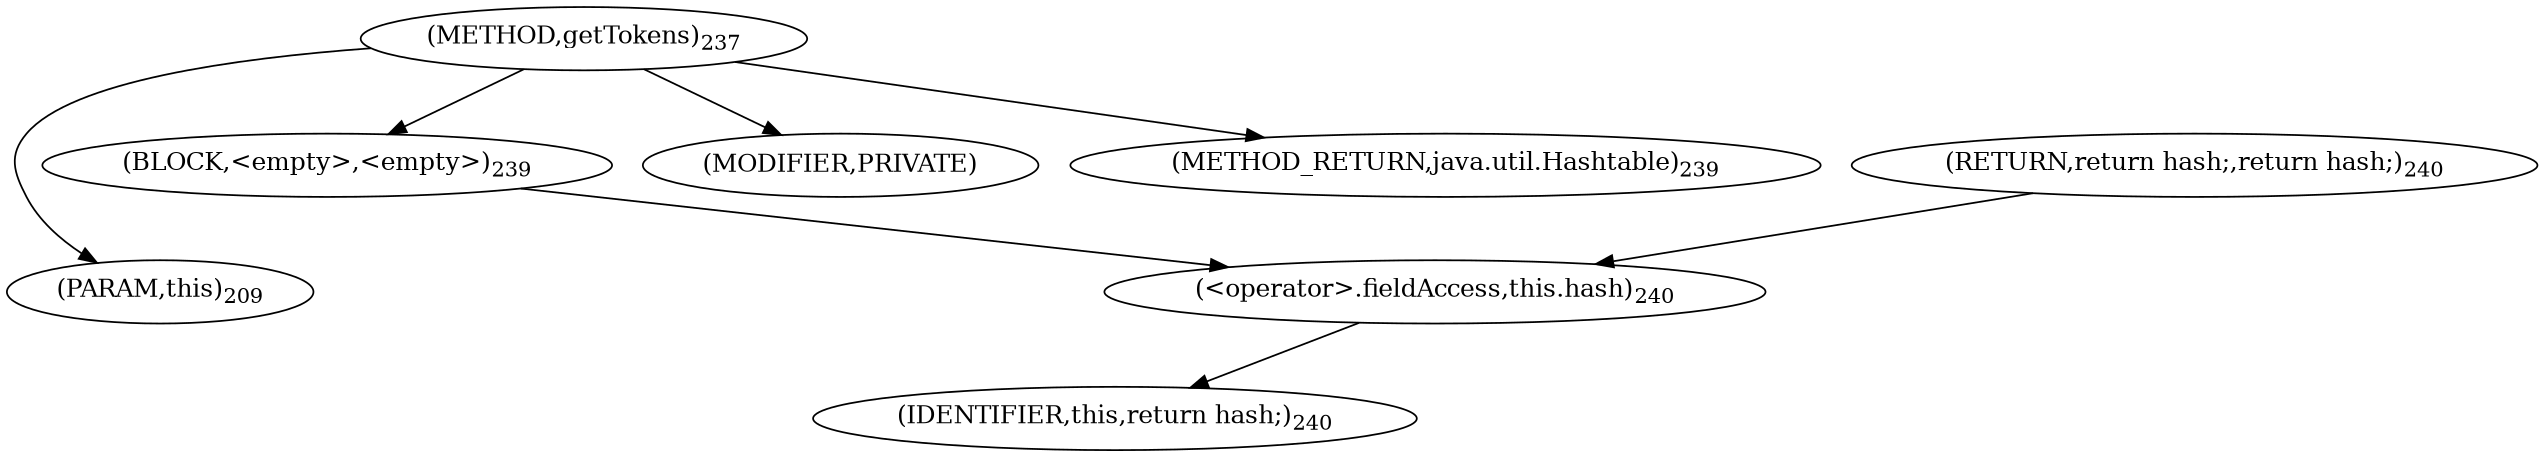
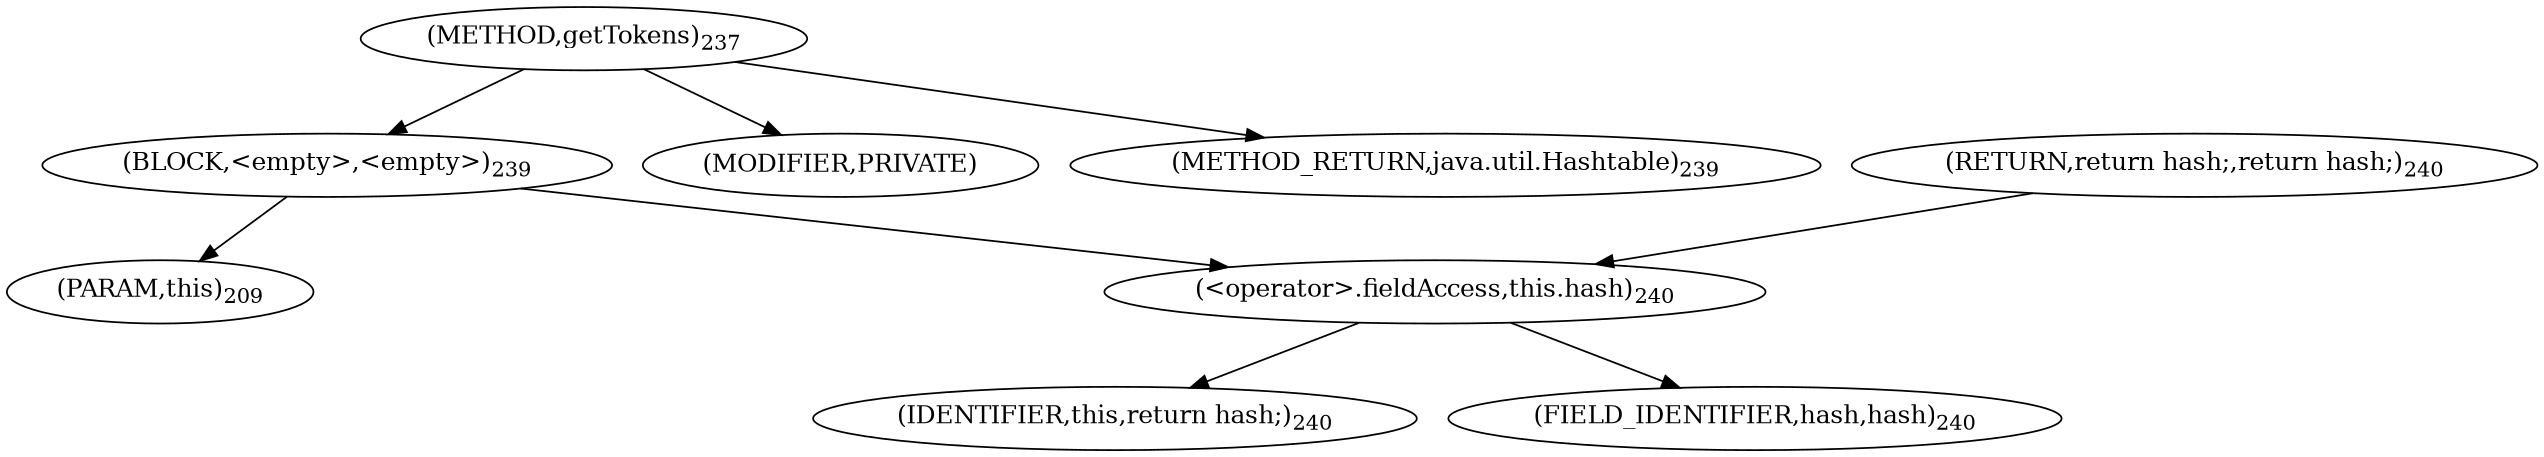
edge "(METHOD,getTokens)" -> "(PARAM,this)": now "(BLOCK,<empty>,<empty>)" -> "(PARAM,this)"
node "(FIELD_IDENTIFIER,hash,hash)": added
